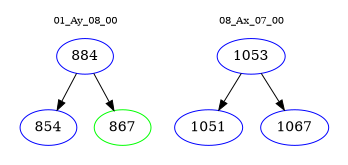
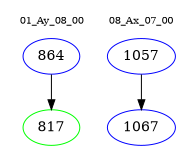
node "884": label "884" -> "864"
node "1053": label "1053" -> "1057"
node "854": removed
node "867": label "867" -> "817"
node "1051": removed
